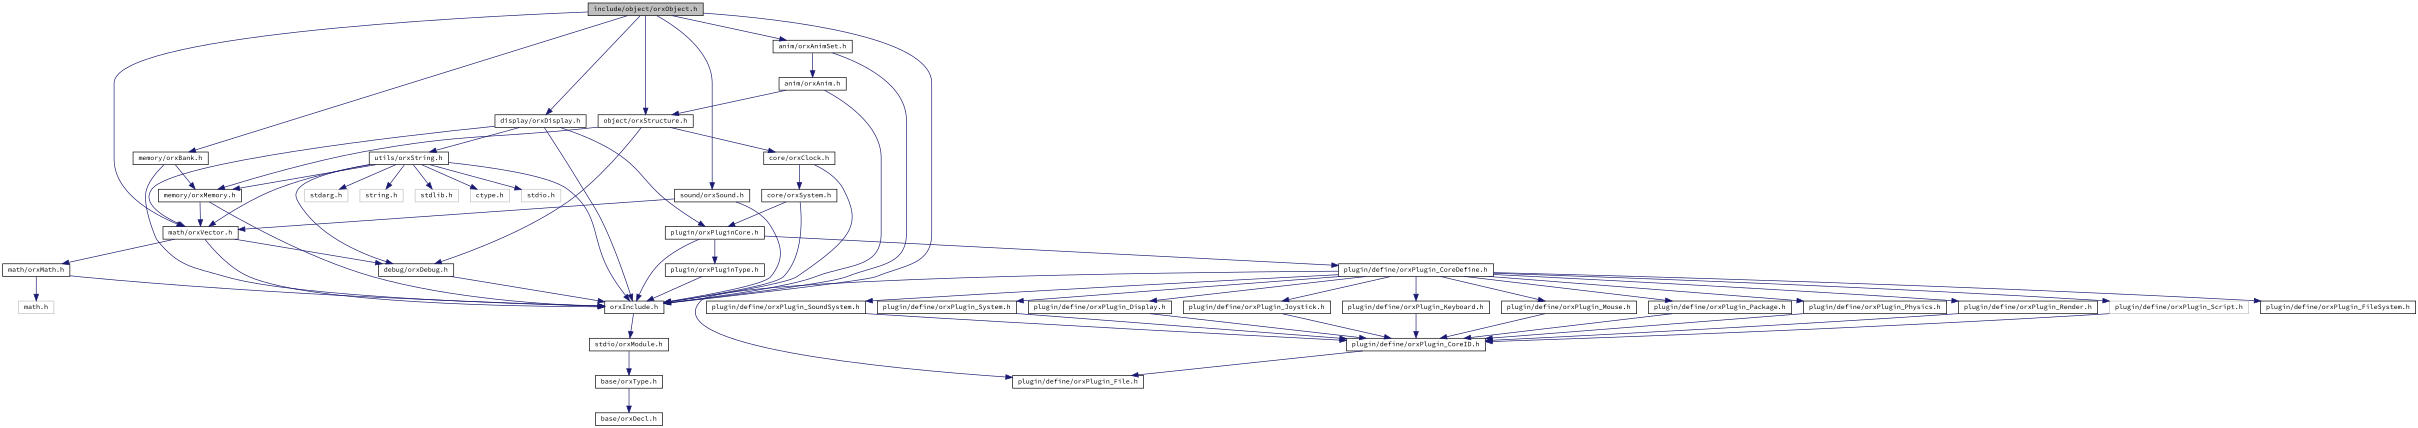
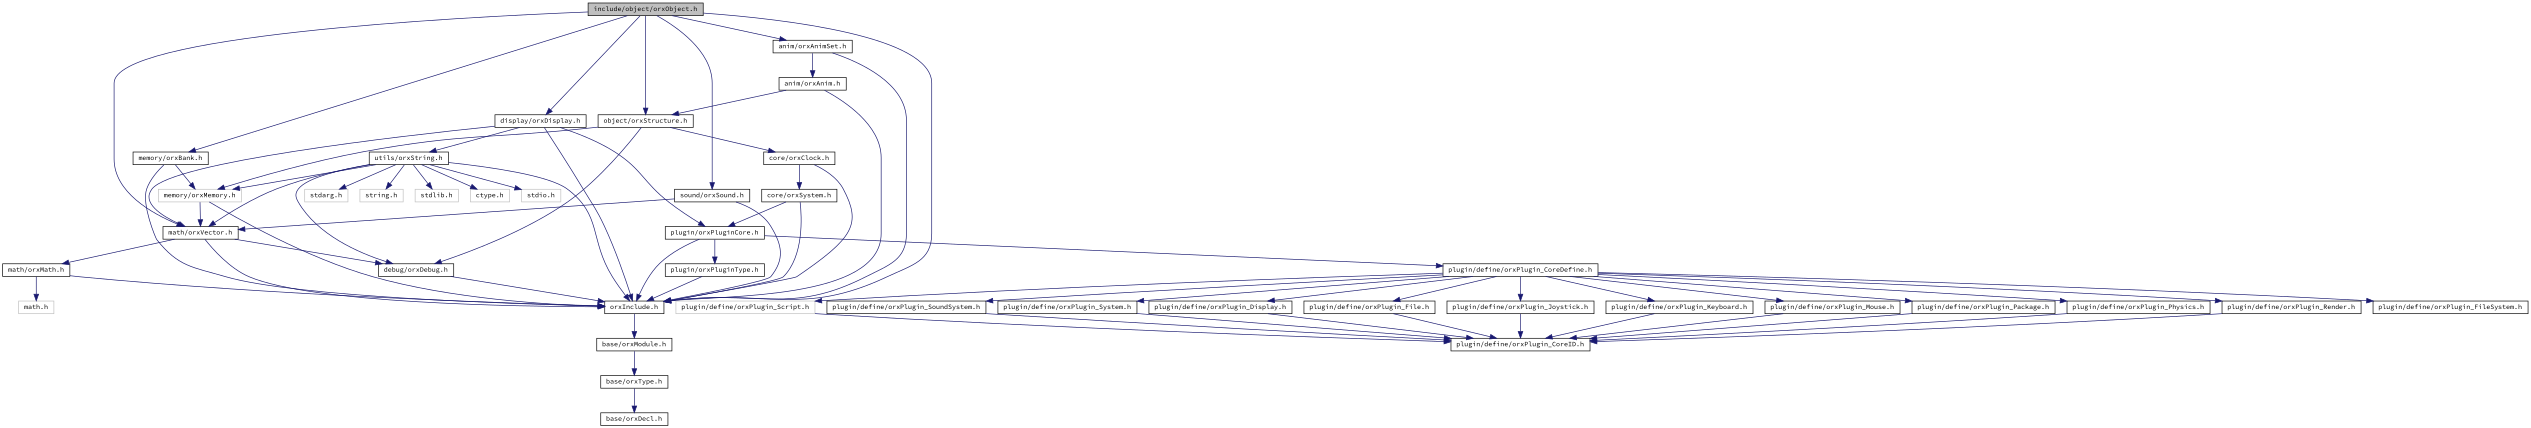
node "memory/orxMemory.h": color black -> grey75
node "stdio/orxModule.h": label "stdio/orxModule.h" -> "base/orxModule.h"
edge "plugin/define/orxPlugin_CoreID.h" -> "plugin/define/orxPlugin_File.h": reversed
